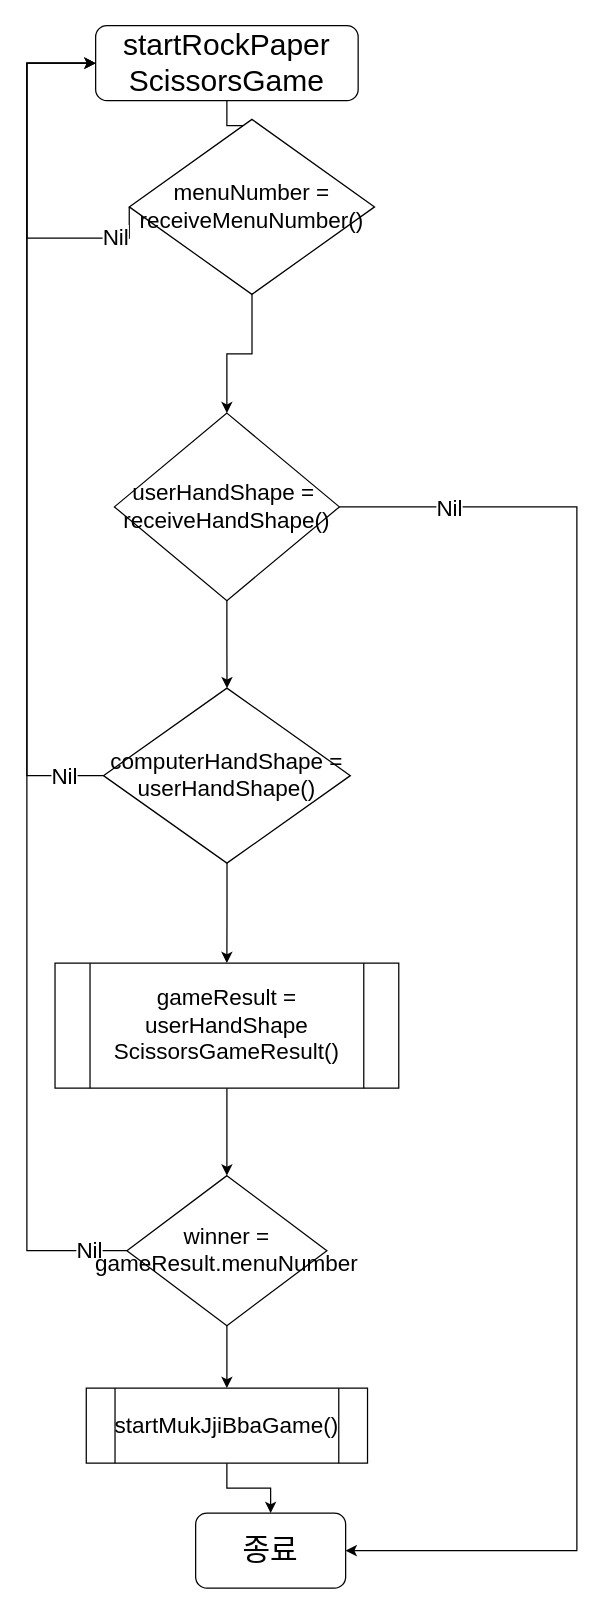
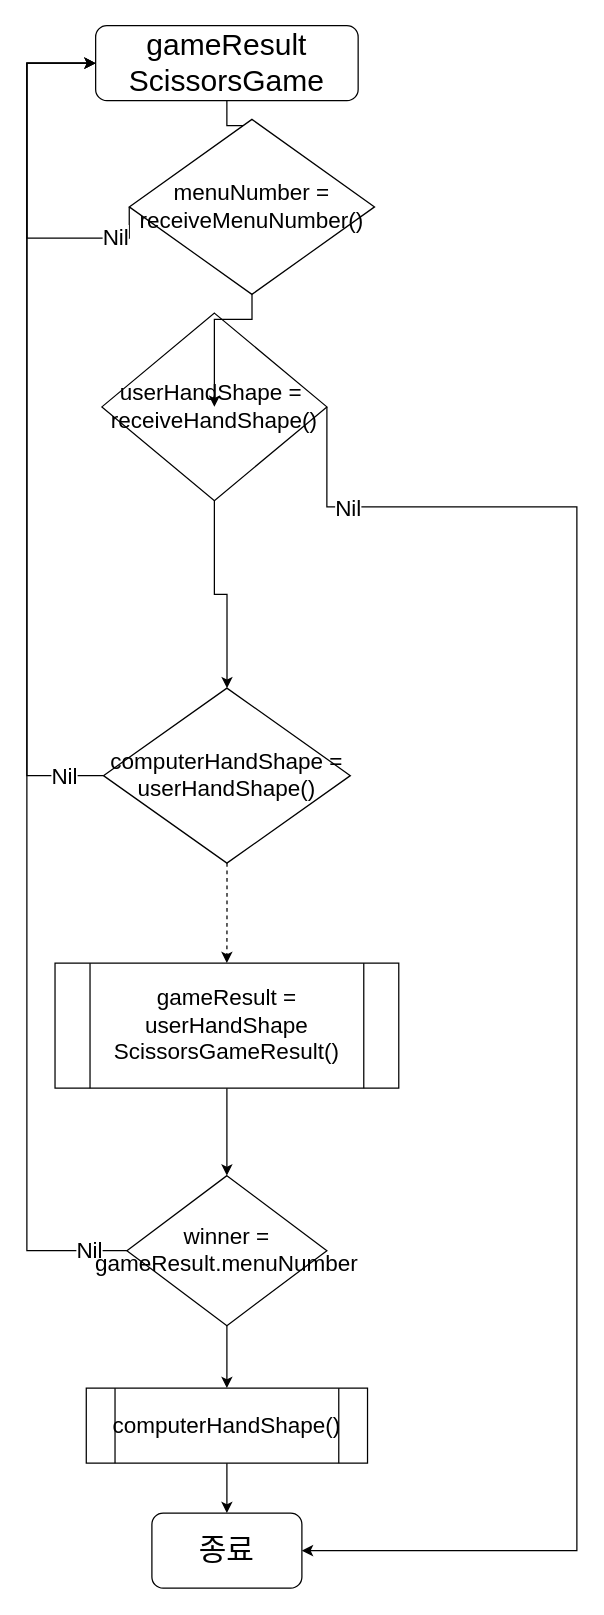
node "startRockPaperScissorsGame": label "startRockPaperScissorsGame" -> "gameResultScissorsGame"
node "userHandShape = receiveHandShape()": moved (227, 507) -> (214, 407)
edge "computerHandShape =userHandShape()" -> "gameResult =userHandShape ScissorsGameResult()": style solid -> dashed
node "startMukJjiBbaGame()": label "startMukJjiBbaGame()" -> "computerHandShape()"
node "종료": moved (271, 1551) -> (227, 1551)
